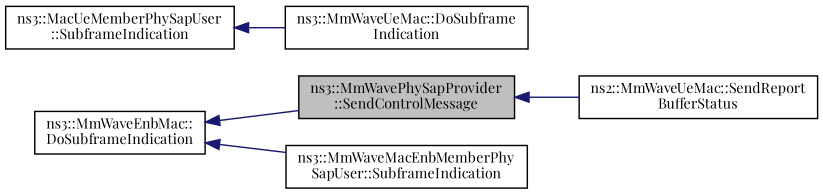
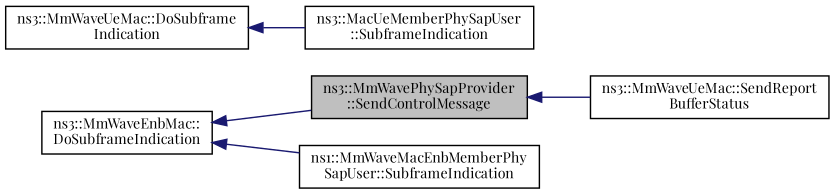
edge "ns3::MmWaveUeMac::DoSubframe Indication" -> "ns3::MacUeMemberPhySapUser ::SubframeIndication": reversed
node "ns2::MmWaveUeMac::SendReport BufferStatus": label "ns2::MmWaveUeMac::SendReport BufferStatus" -> "ns3::MmWaveUeMac::SendReport BufferStatus"
node "ns3::MmWaveMacEnbMemberPhy SapUser::SubframeIndication": label "ns3::MmWaveMacEnbMemberPhy SapUser::SubframeIndication" -> "ns1::MmWaveMacEnbMemberPhy SapUser::SubframeIndication"
